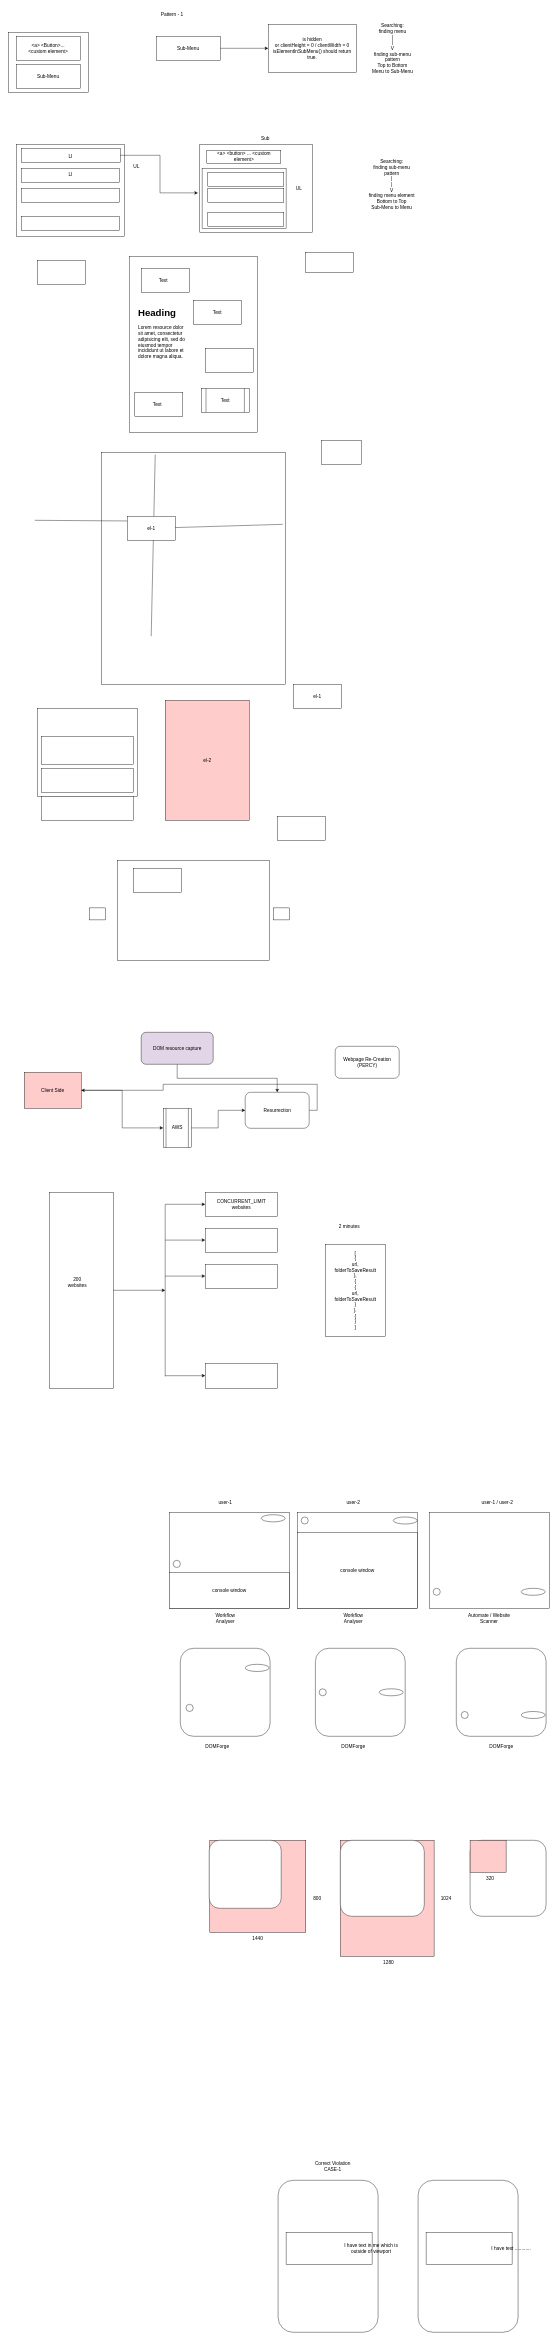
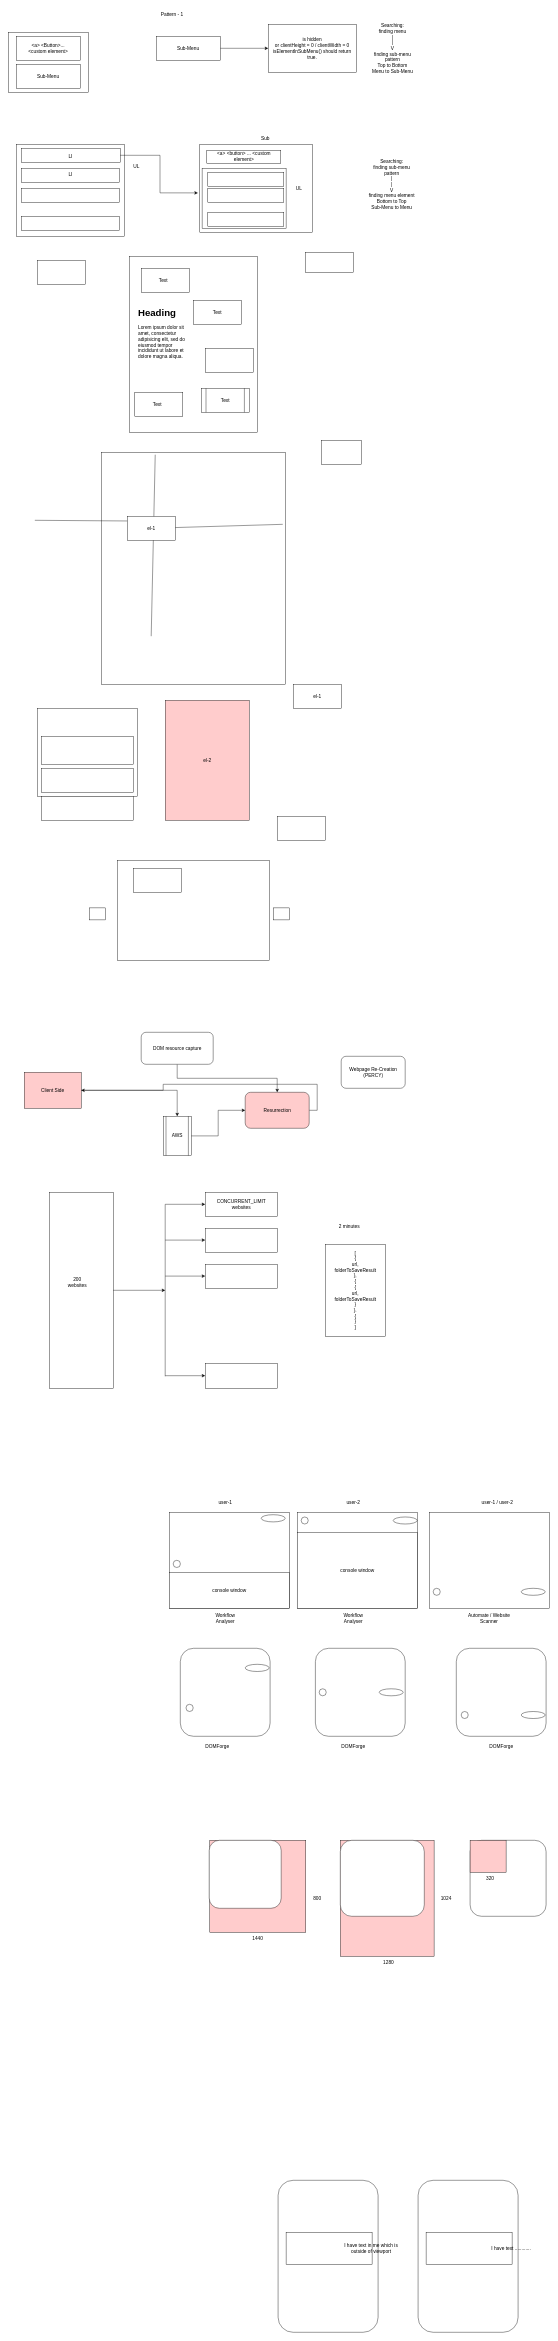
node "HeadingLorem resource dolor sit amet, consectetur adipisicing elit, sed do eiusmod tempor incididunt ut labore et dolore magna aliqua.": label "HeadingLorem resource dolor sit amet, consectetur adipisicing elit, sed do eiusmod tempor incididunt ut labore et dolore magna aliqua." -> "HeadingLorem ipsum dolor sit amet, consectetur adipisicing elit, sed do eiusmod tempor incididunt ut labore et dolore magna aliqua."
node "DOM resource capture": fillcolor #e1d5e7 -> #ffffff
node "Webpage Re-Creation (PERCY)": moved (367, 1062) -> (373, 1072)
node "Resurrection": fillcolor #ffffff -> #ffcccc
node "AWS": moved (177, 1128) -> (177, 1136)
node "Correct Violation CASE-1": removed
